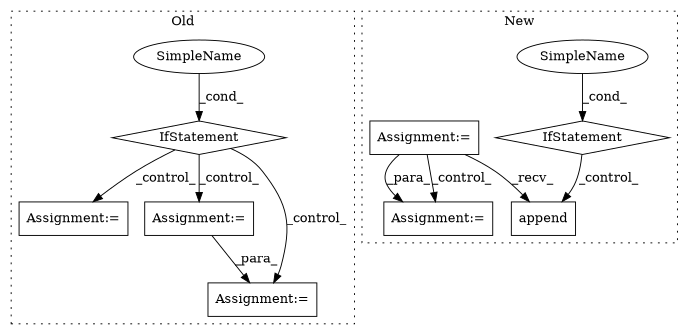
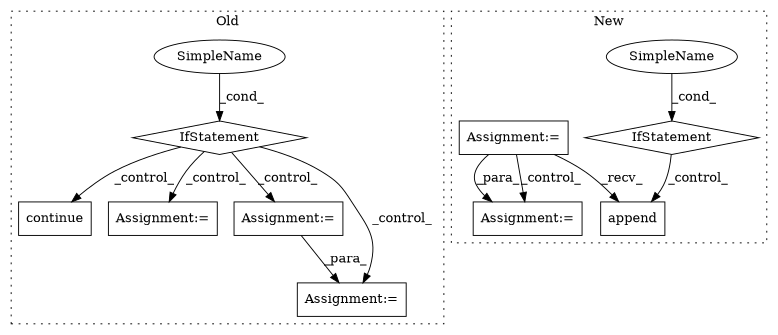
node "continue": added
